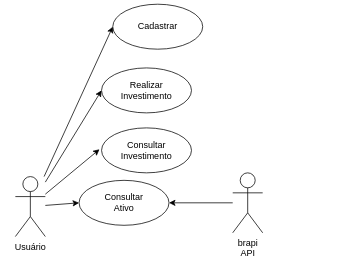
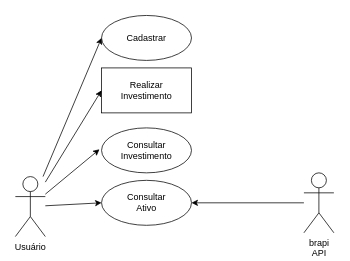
node "Cadastrar": moved (158, 27) -> (147, 38)
node "Realizar Investimento": shape ellipse -> rectangle
node "Consultar Ativo": moved (124, 203) -> (147, 203)
node "brapi API": moved (248, 203) -> (319, 203)
